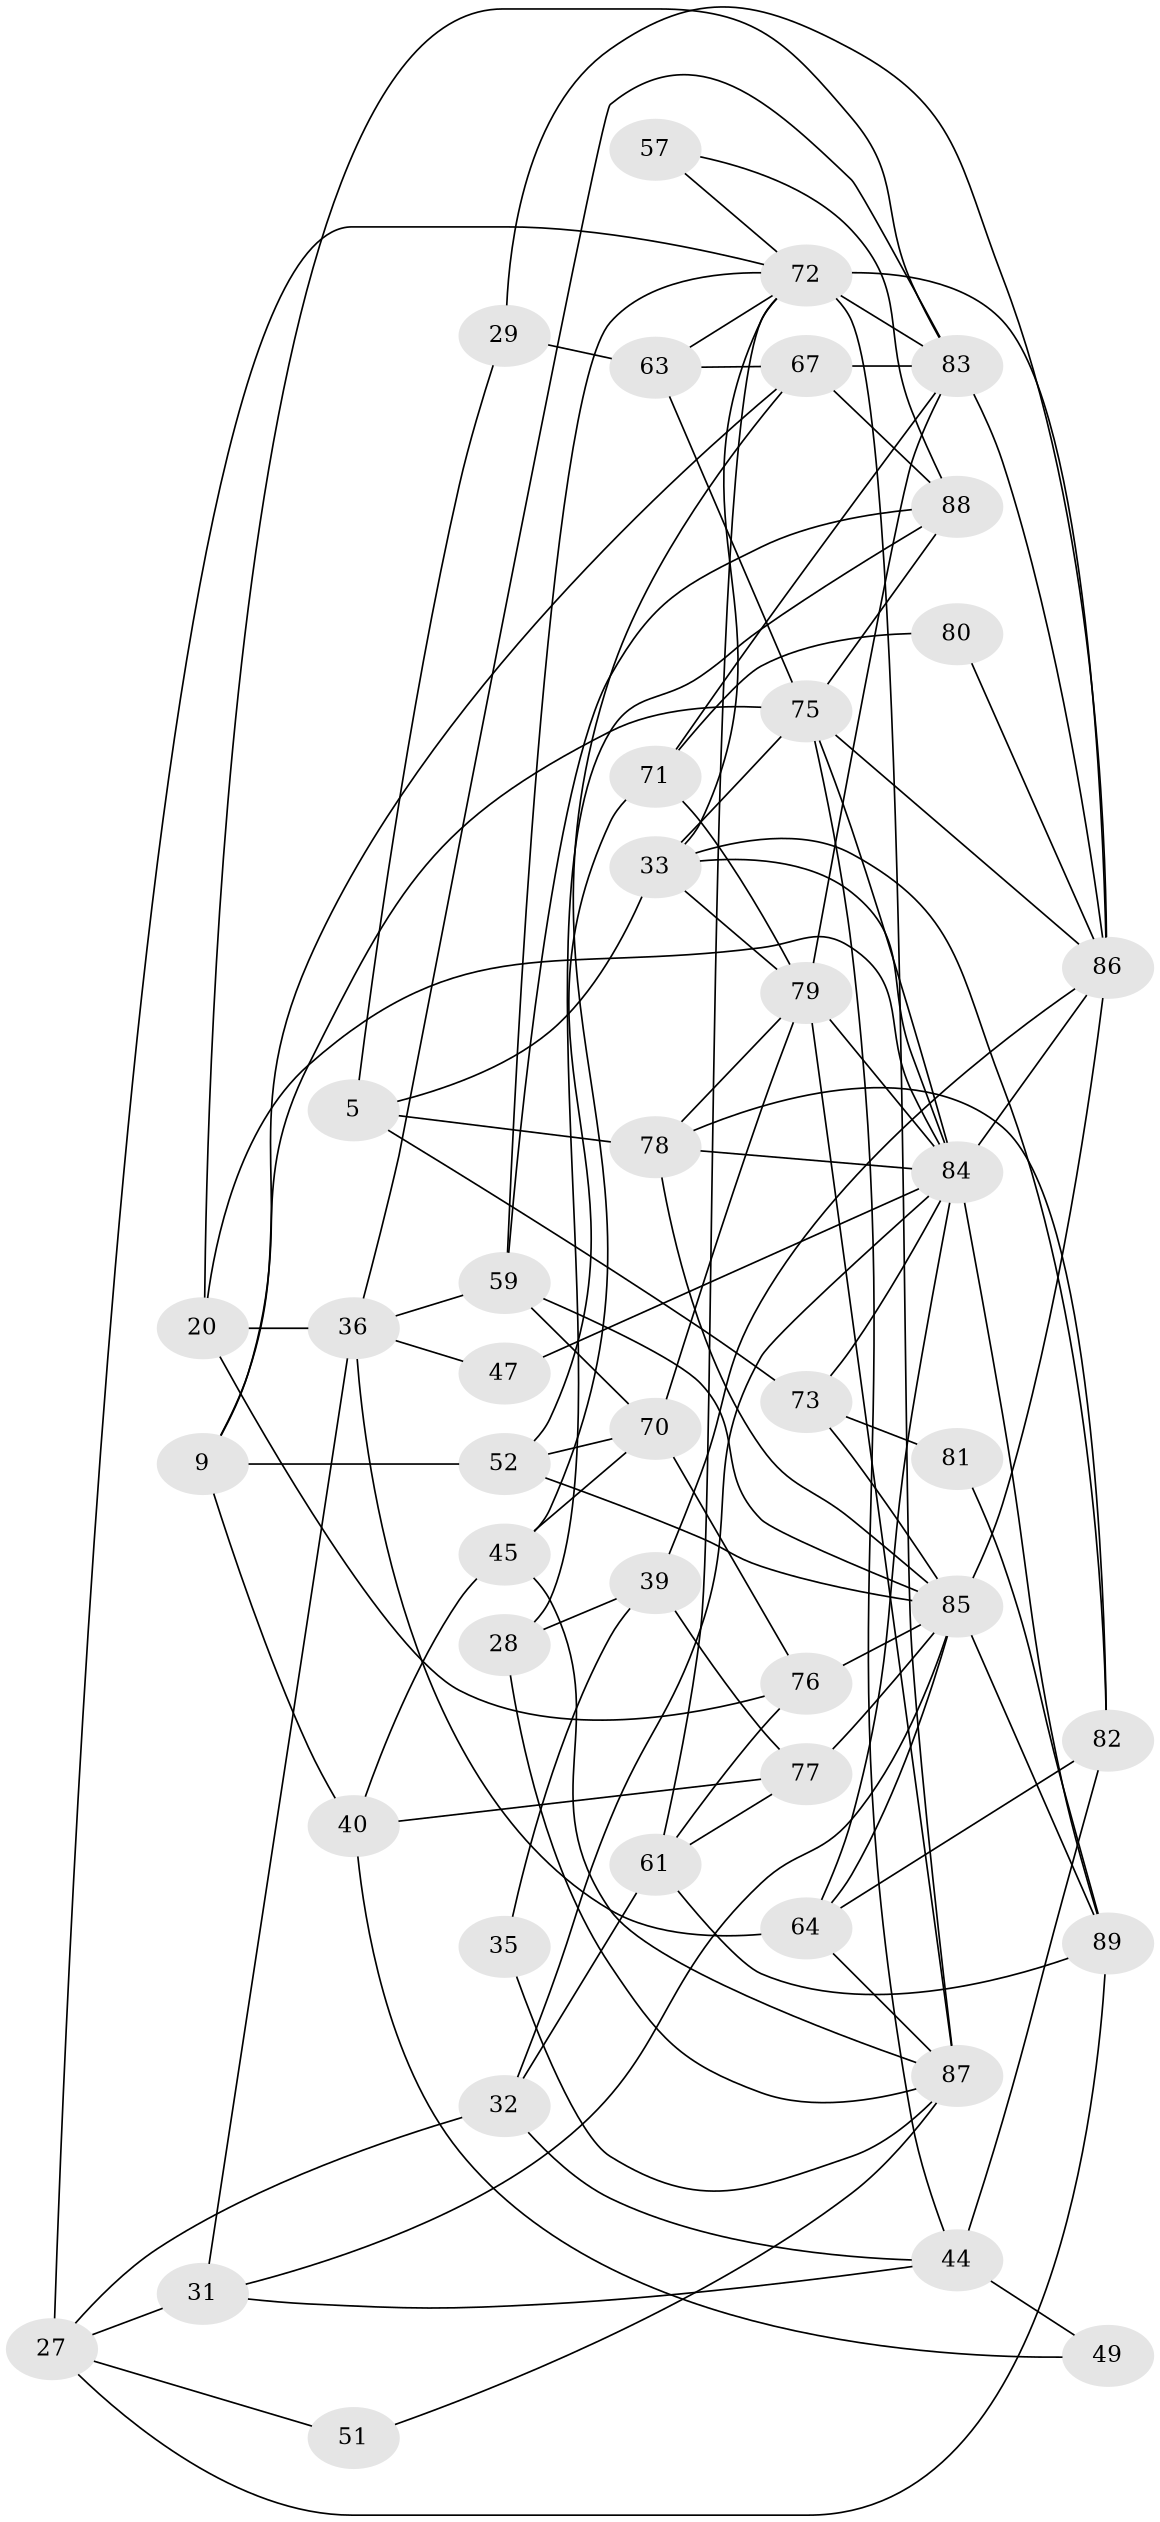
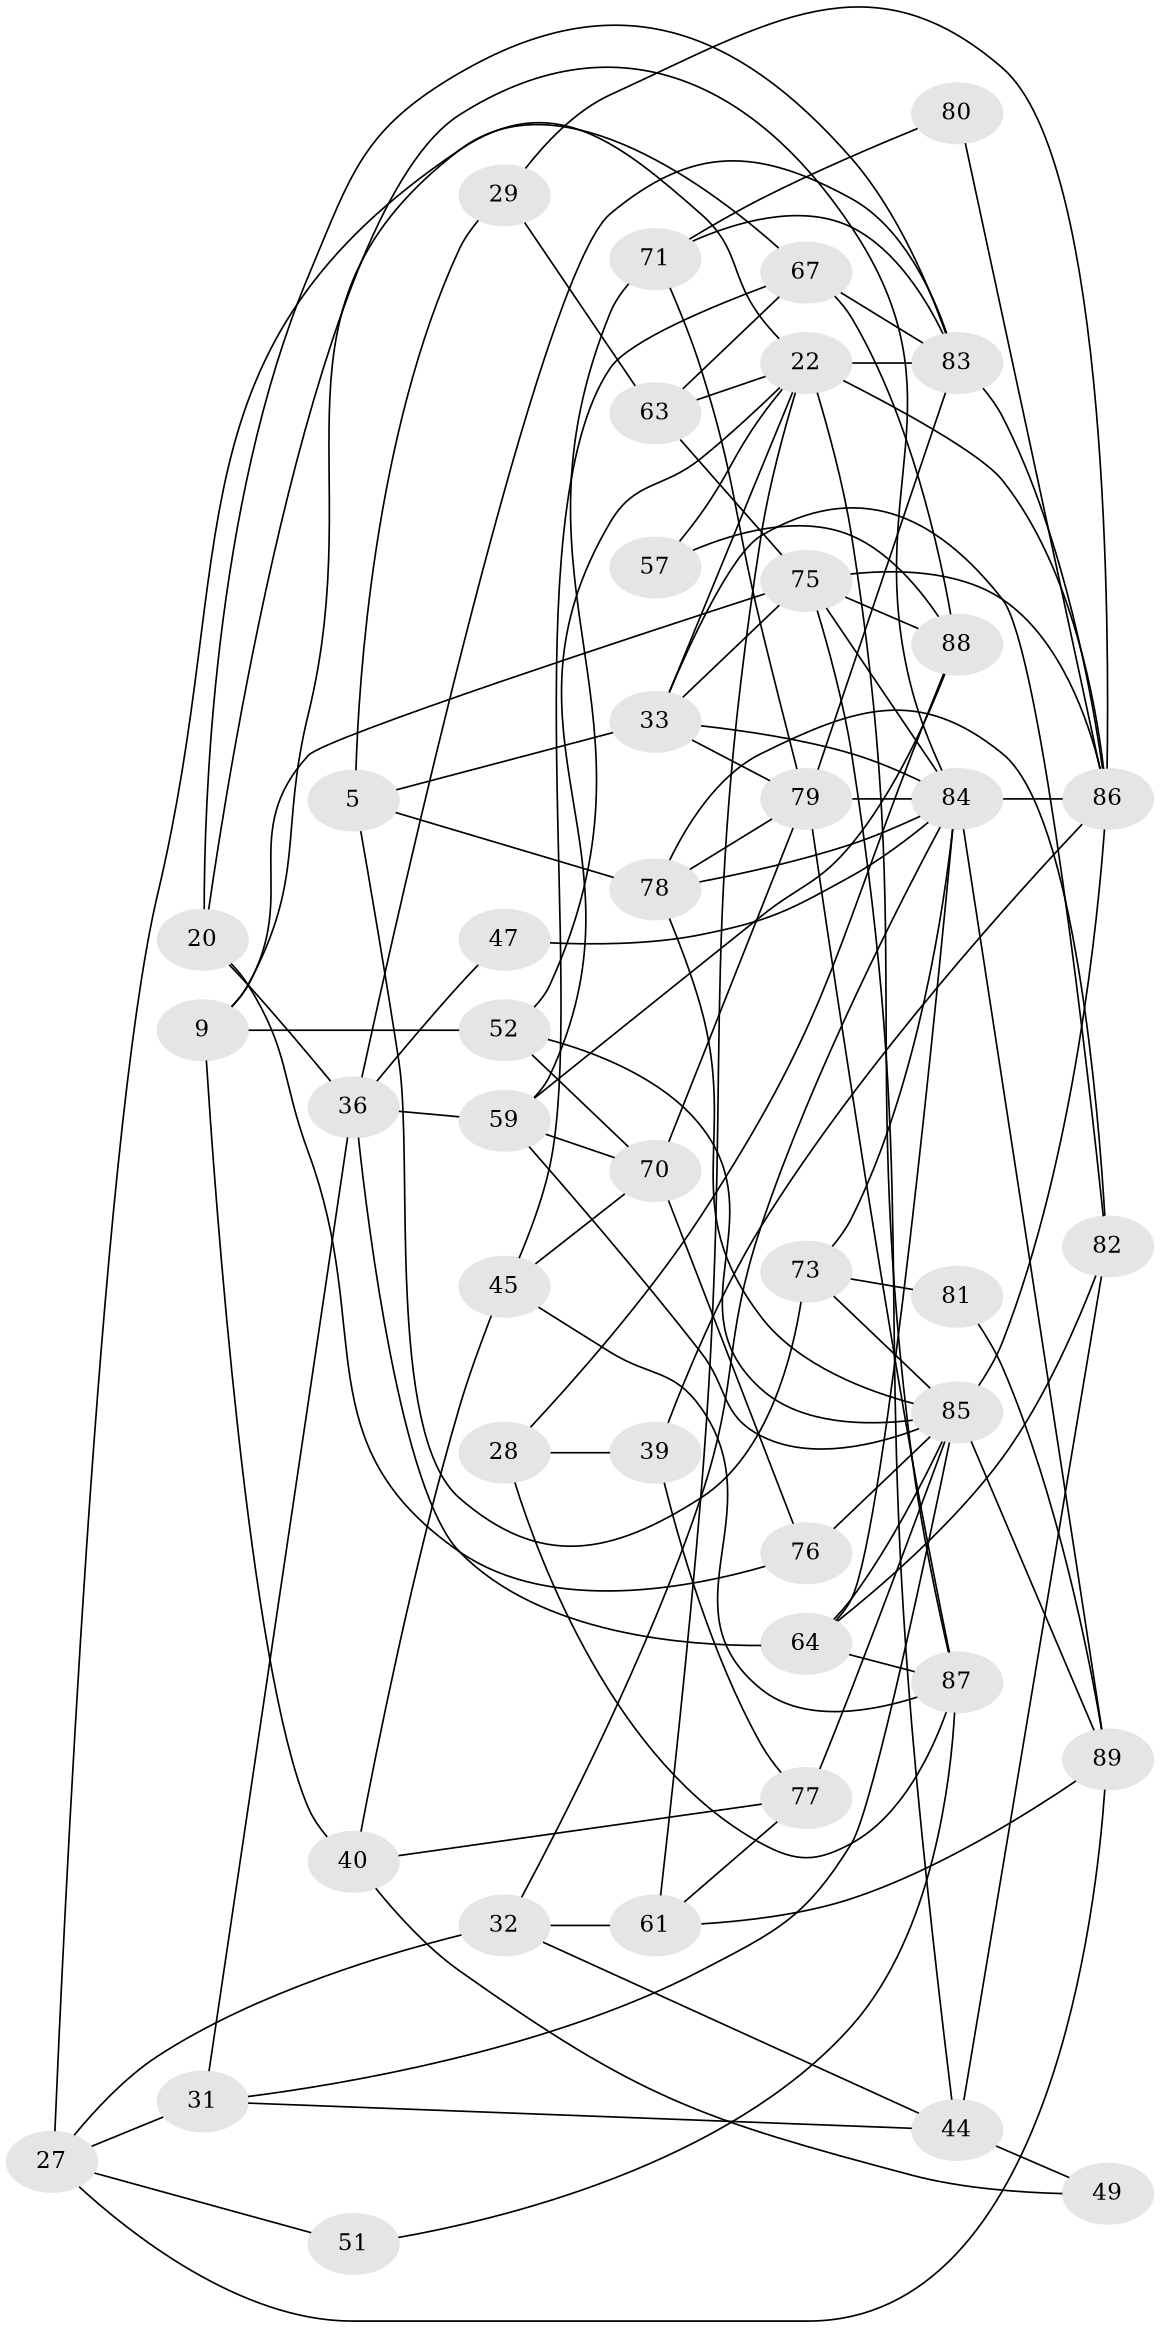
node "72": label "72" -> "22"
edge "76" -- "61": removed
node "35": removed
